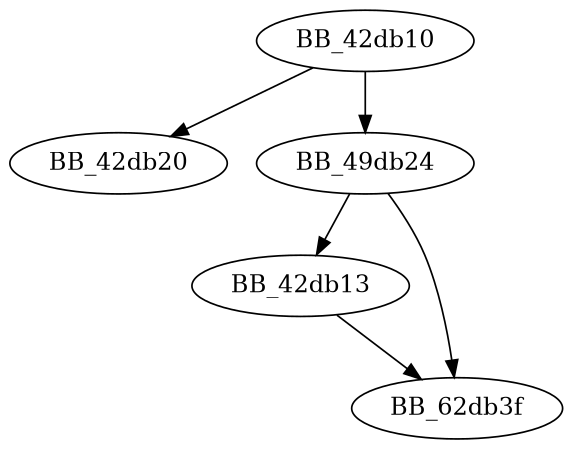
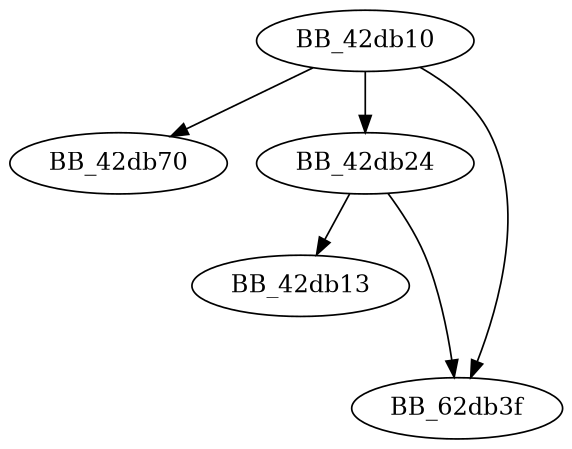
node "BB_42db20": label "BB_42db20" -> "BB_42db70"
node "BB_49db24": label "BB_49db24" -> "BB_42db24"
edge "BB_42db13" -> "BB_62db3f": now "BB_42db10" -> "BB_62db3f"
